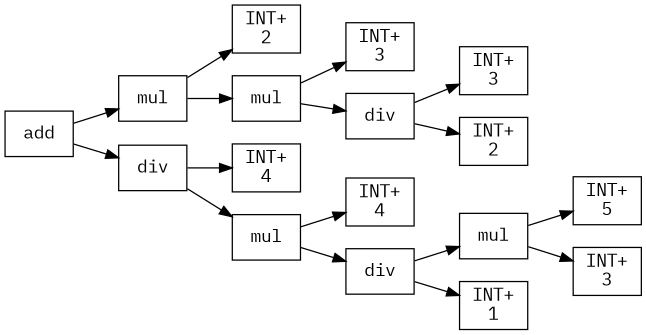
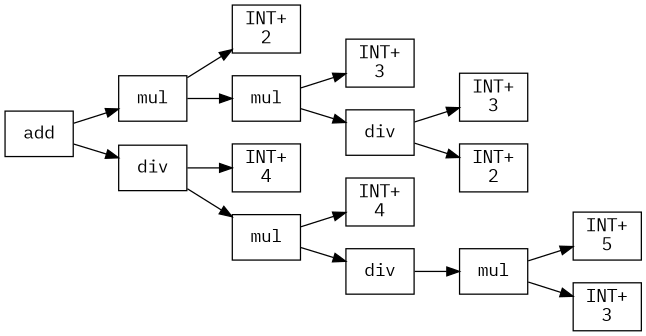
node "INT+ 1": removed
